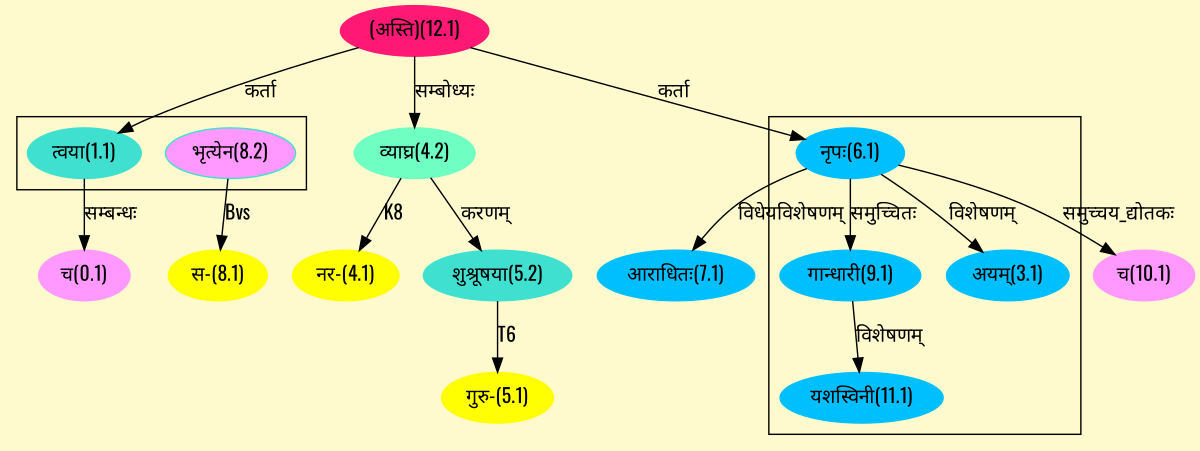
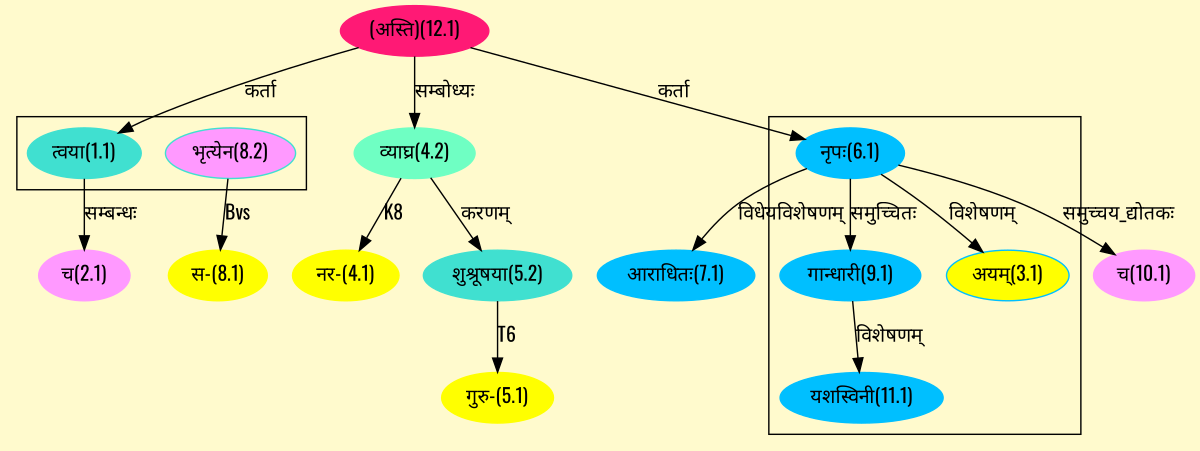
node "च(0.1)": label "च(0.1)" -> "च(2.1)"
node "अयम्(3.1)": fillcolor #00bfff -> #ffff00
